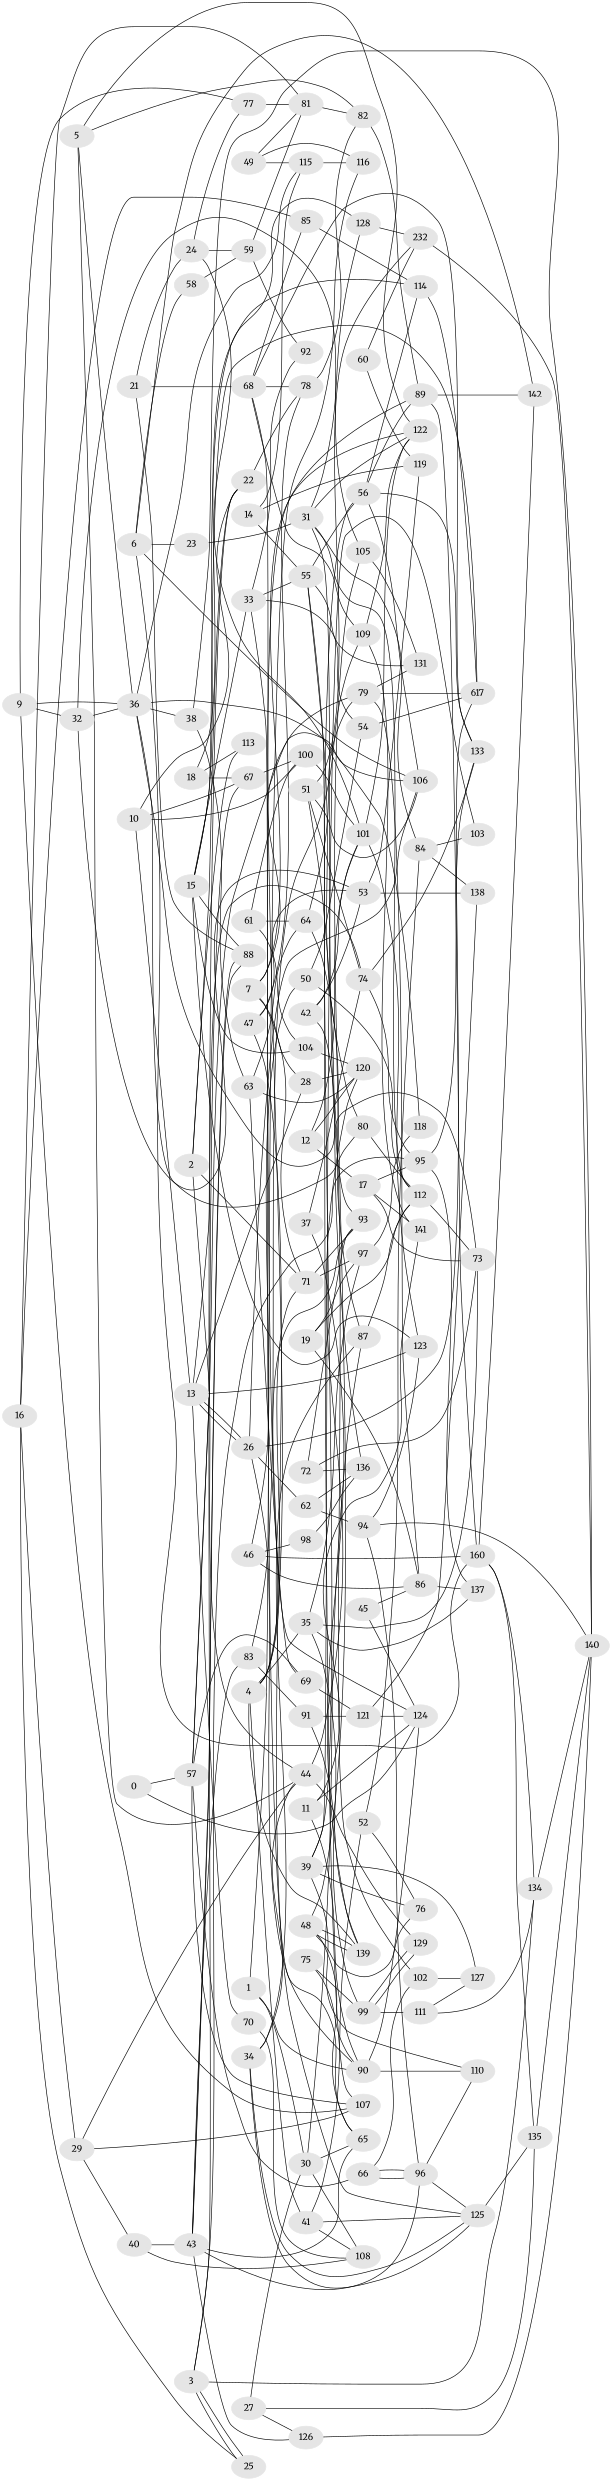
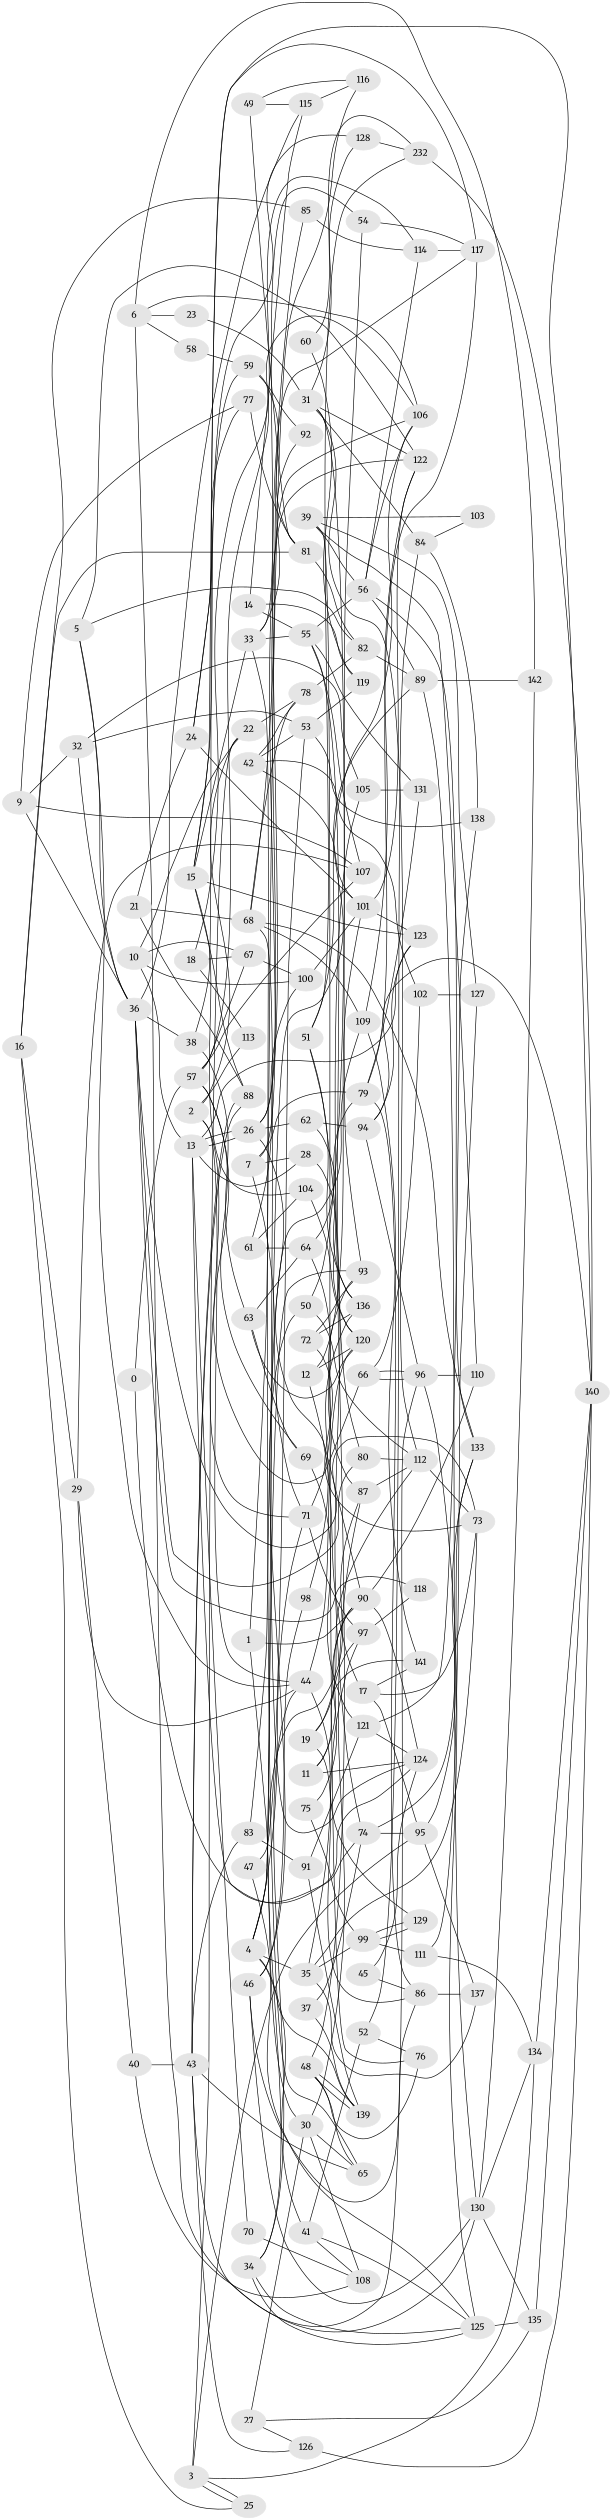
node "617": label "617" -> "117"
edge "78" -- "47": now "78" -- "42"
node "160": label "160" -> "130"
